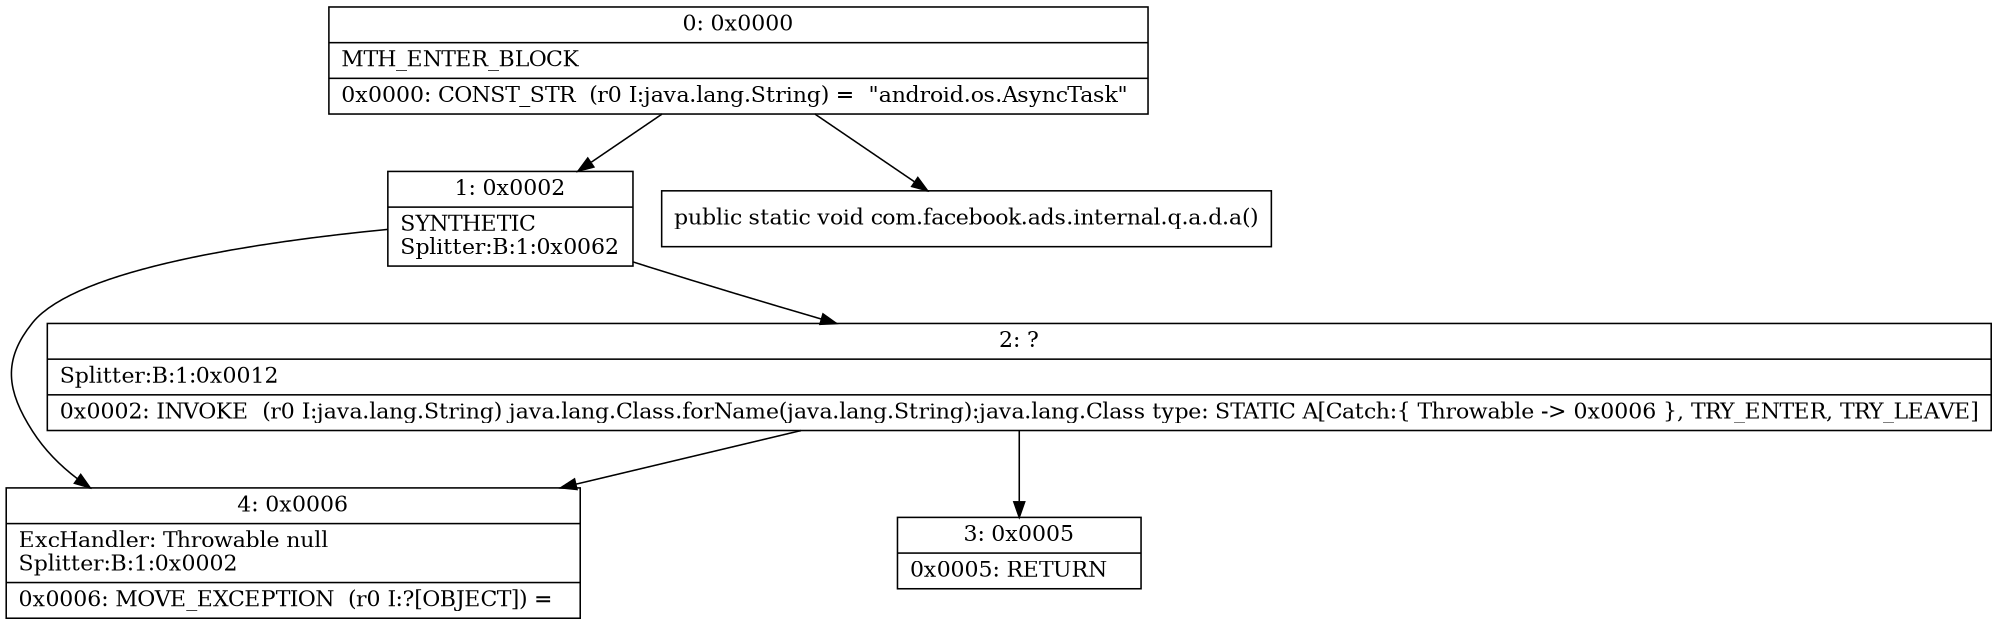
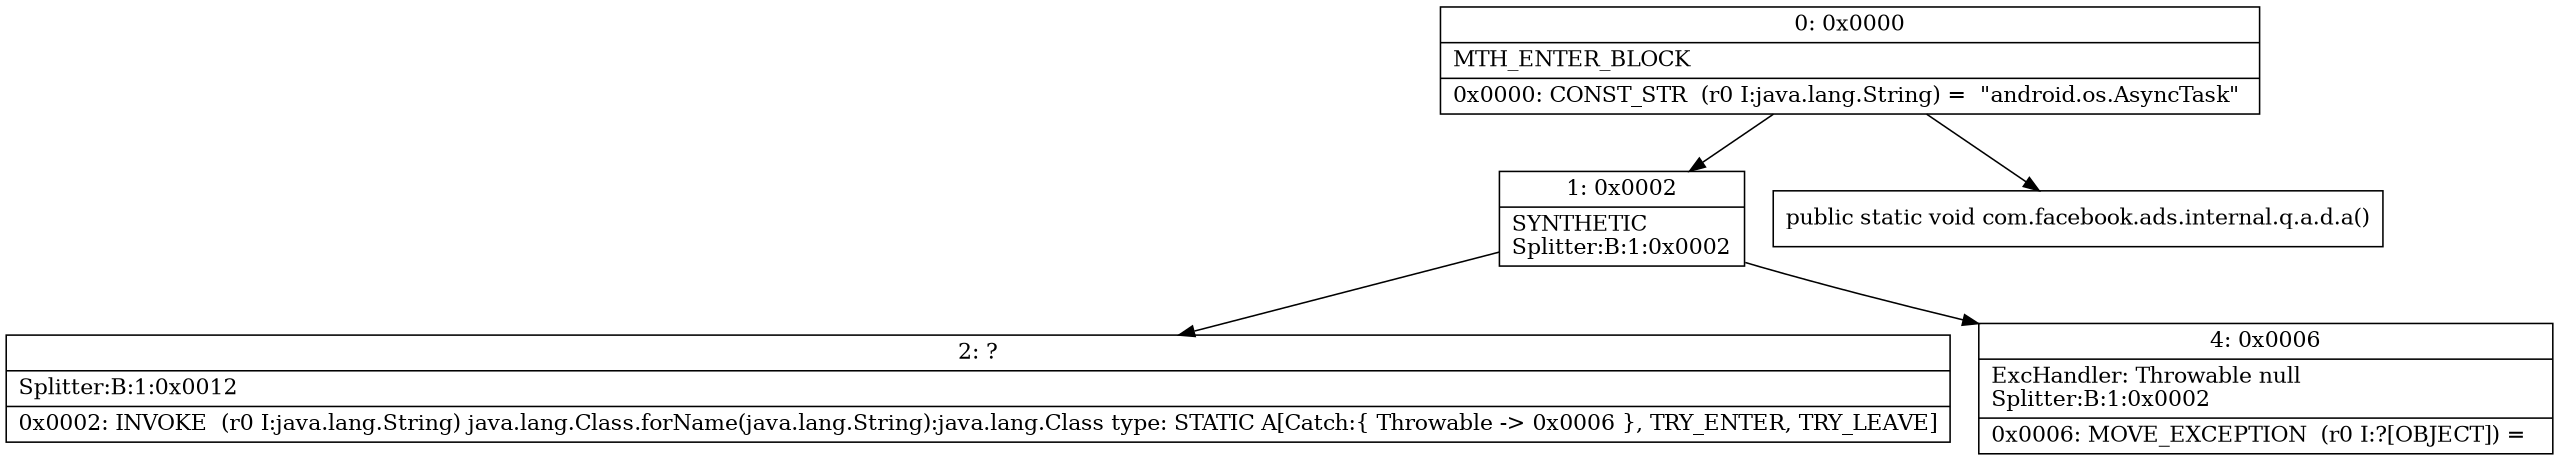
node "1: 0x0002": text "Splitter:B:1:0x0062" -> "Splitter:B:1:0x0002"
edge "2: ?" -> "4: 0x0006": removed
node "3: 0x0005": removed
